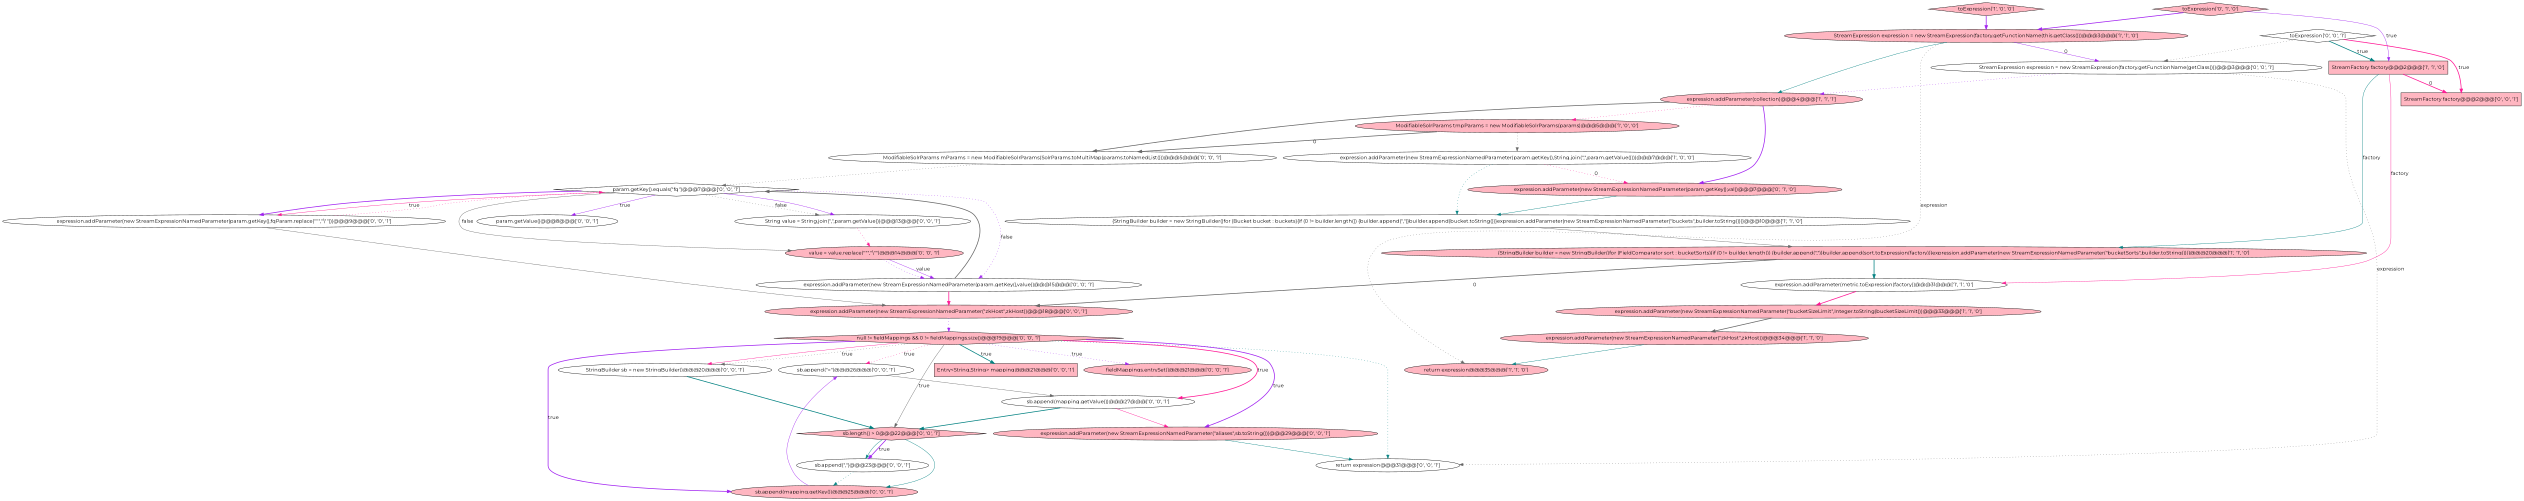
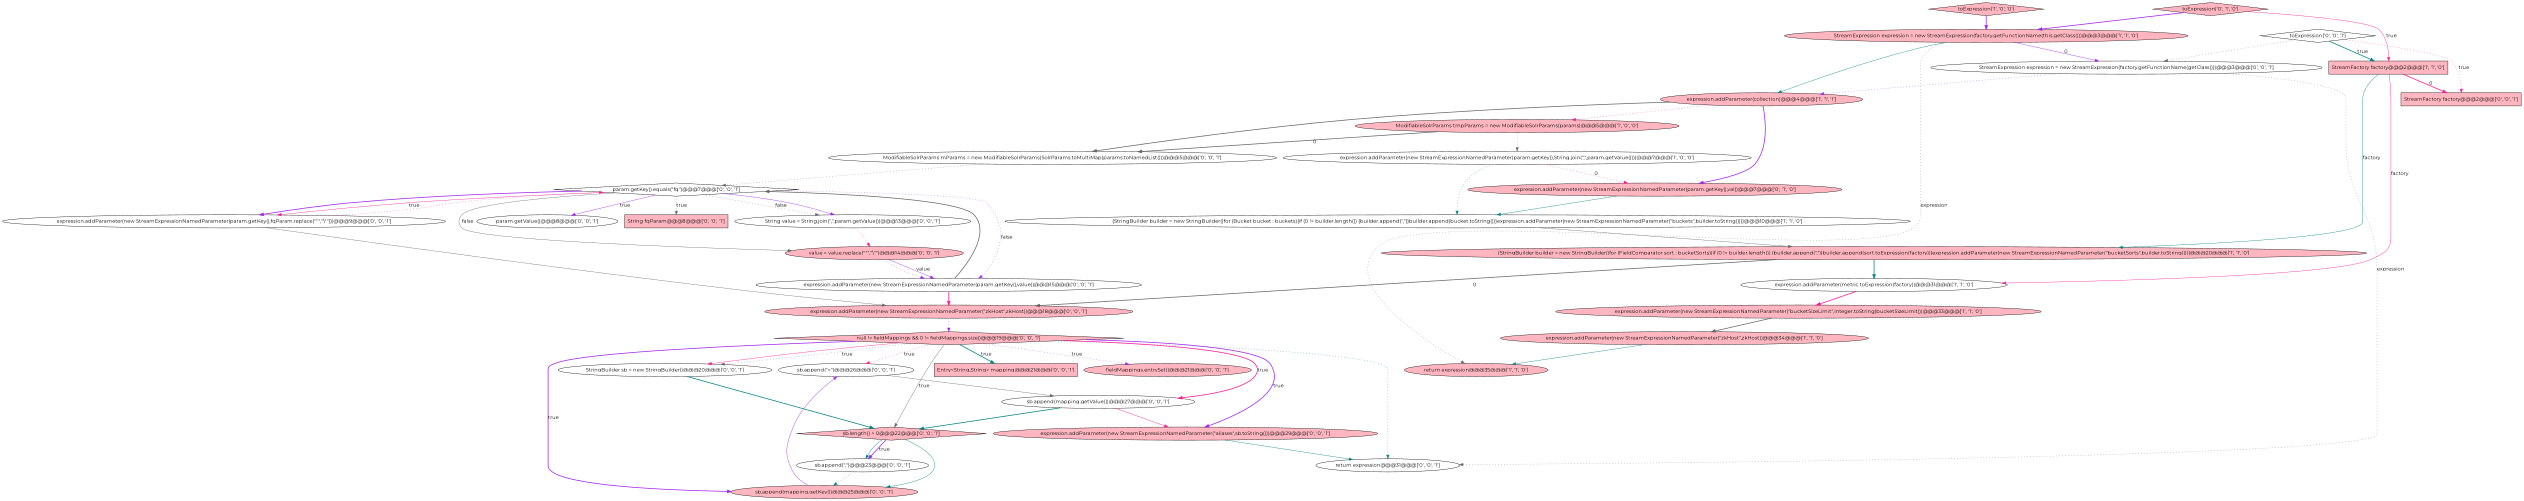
edge "toExpression['0', '1', '0']" -> "StreamFactory factory@@@2@@@['1', '1', '0']": color purple -> deeppink
edge "toExpression['0', '0', '1']" -> "StreamFactory factory@@@2@@@['0', '0', '1']": style bold -> dotted
node "String fqParam@@@8@@@['0', '0', '1']": added
